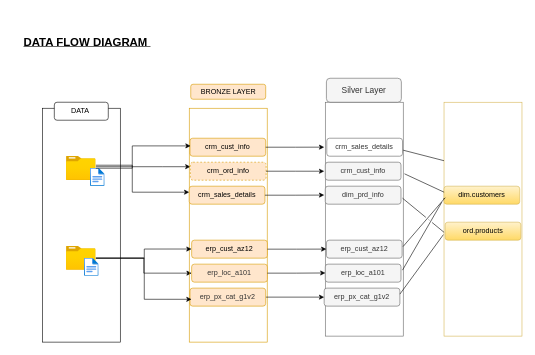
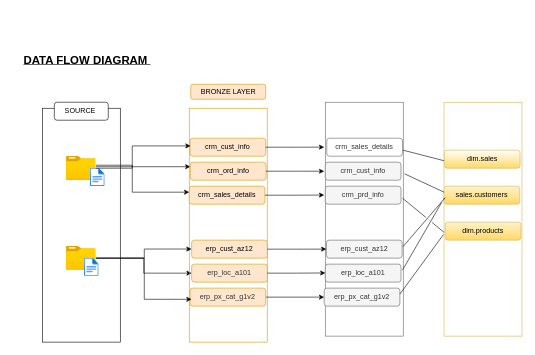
node "DATA FLOW DIAGRAM": moved (87, 42) -> (87, 60)
node "Silver Layer": removed
node "DATA": label "DATA" -> "SOURCE"
node "dim.sales": added
node "crm_ord_info": style dashed -> solid
node "dim_prd_info": label "dim_prd_info" -> "crm_prd_info"
node "dim.customers": label "dim.customers" -> "sales.customers"
node "ord.products": label "ord.products" -> "dim.products"
